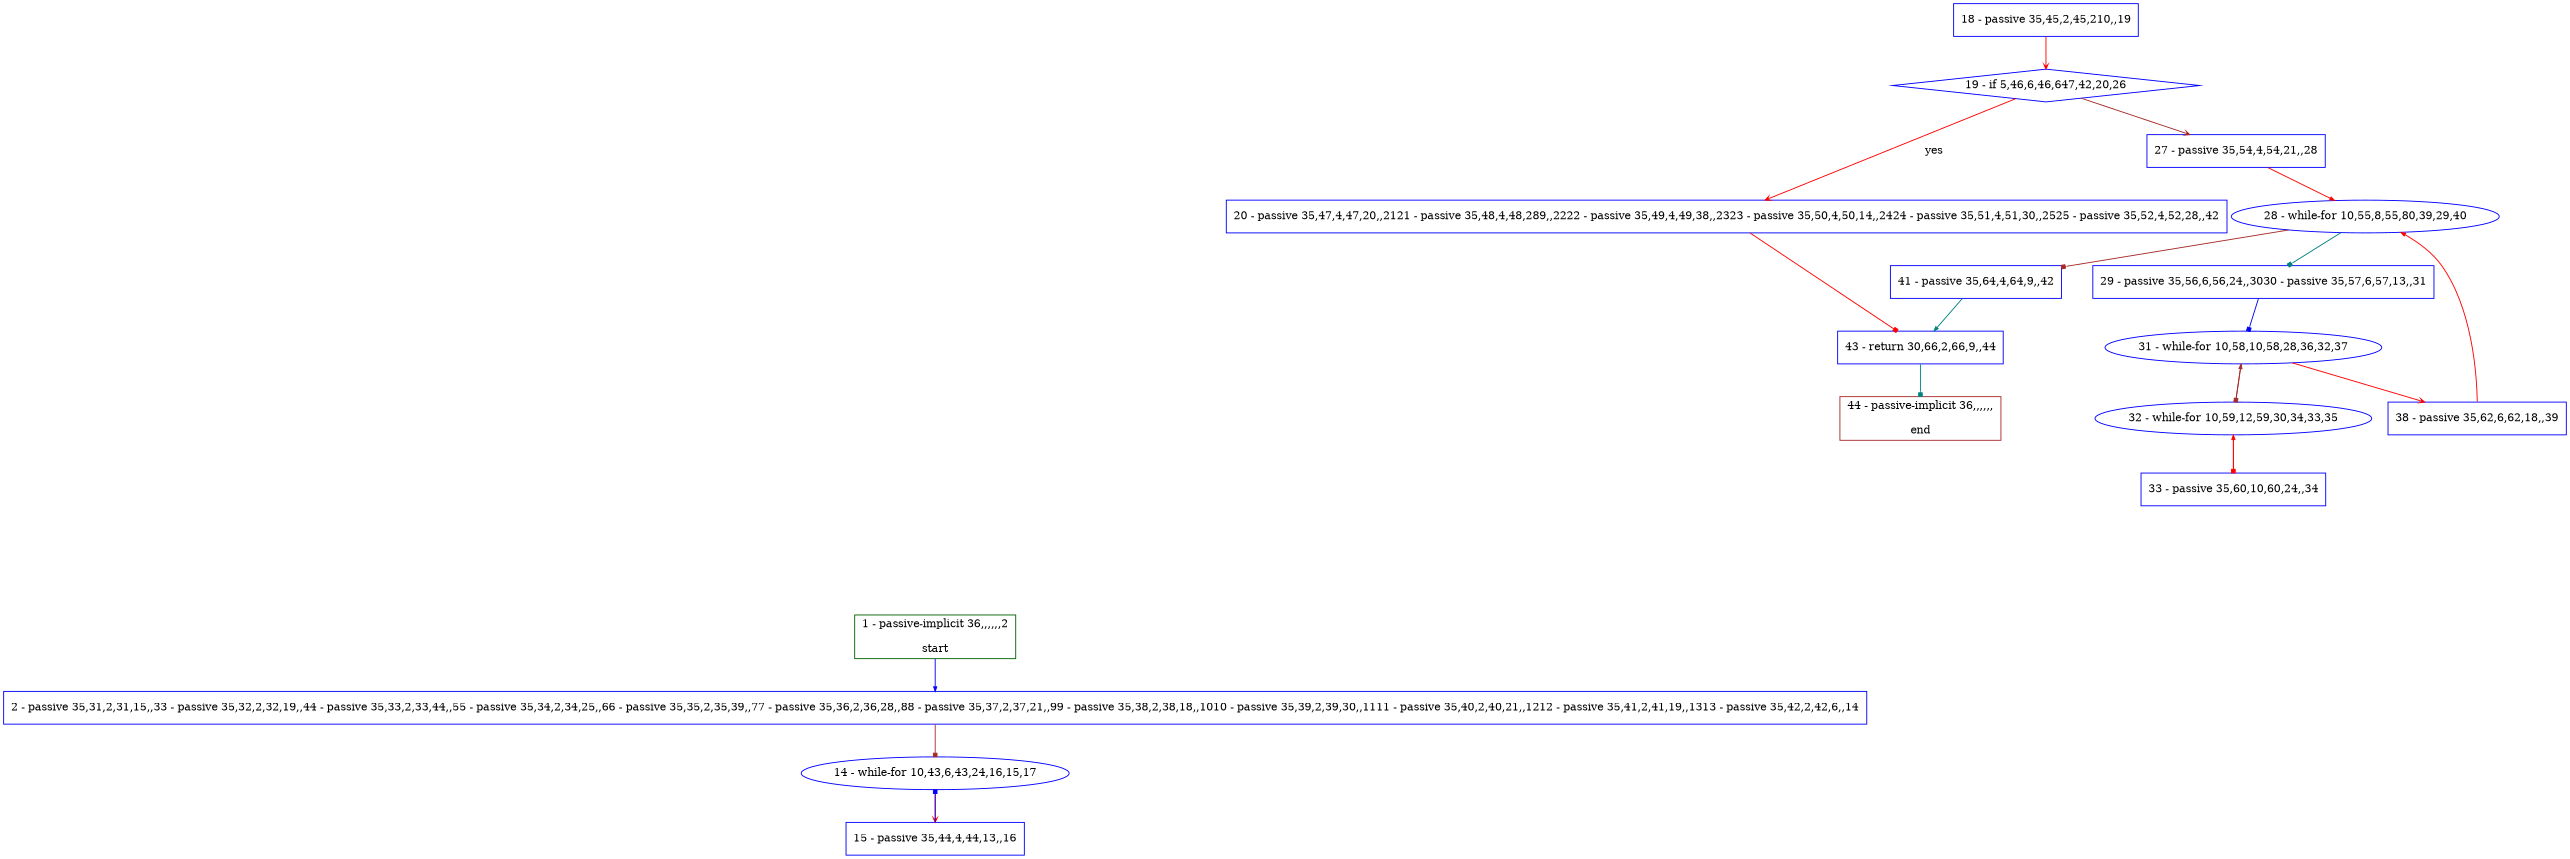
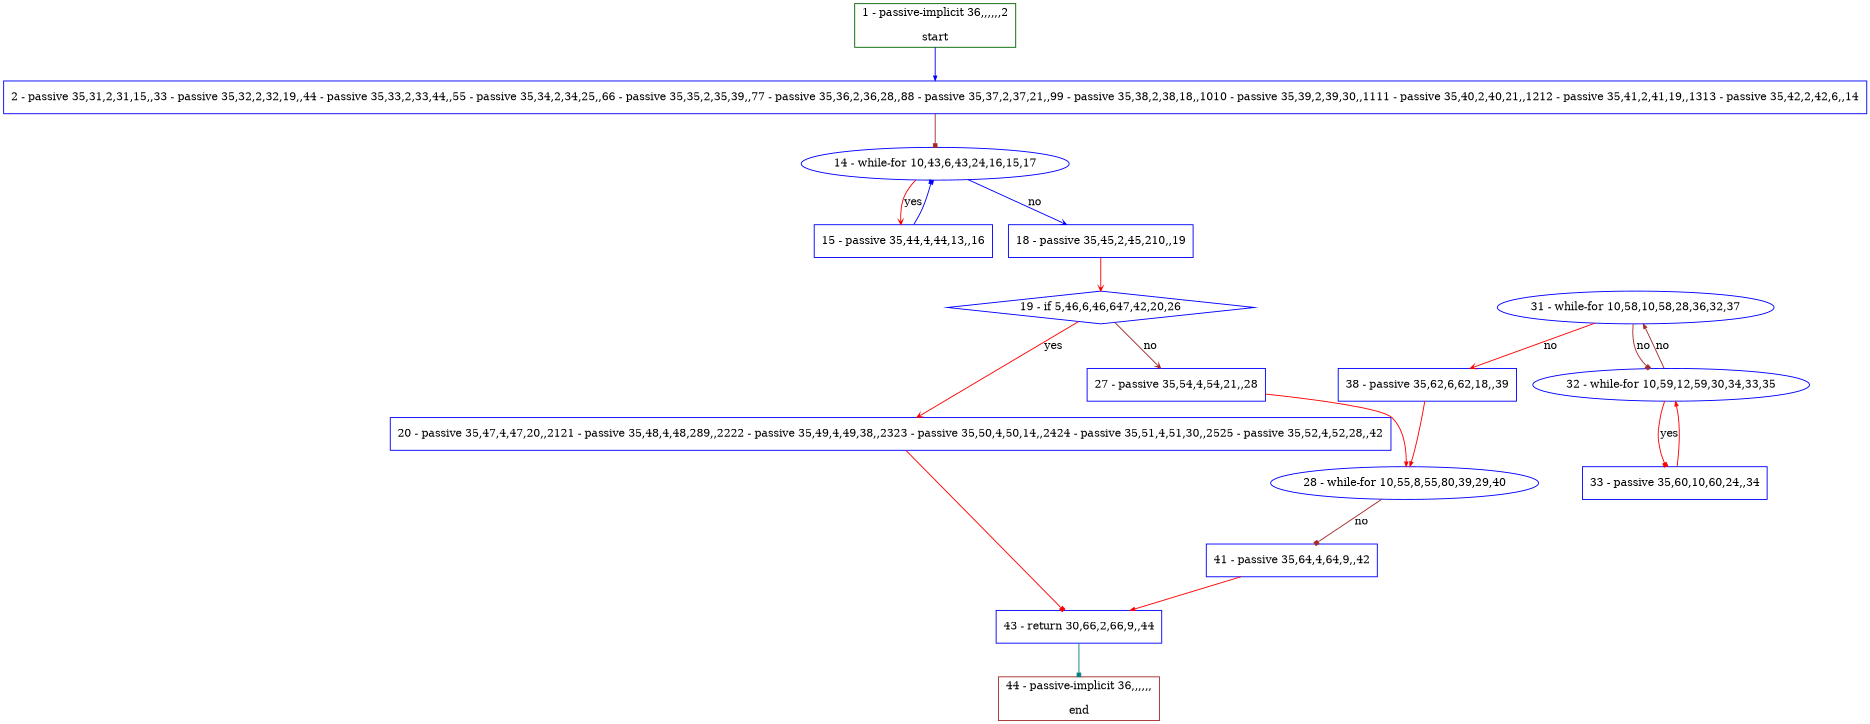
edge "14 - while-for 10,43,6,43,24,16,15,17" -> "18 - passive 35,45,2,45,210,,19": added, label "no"
node "29 - passive 35,56,6,56,24,,3030 - passive 35,57,6,57,13,,31": removed
edge "41 - passive 35,64,4,64,9,,42" -> "43 - return 30,66,2,66,9,,44": color teal -> red
